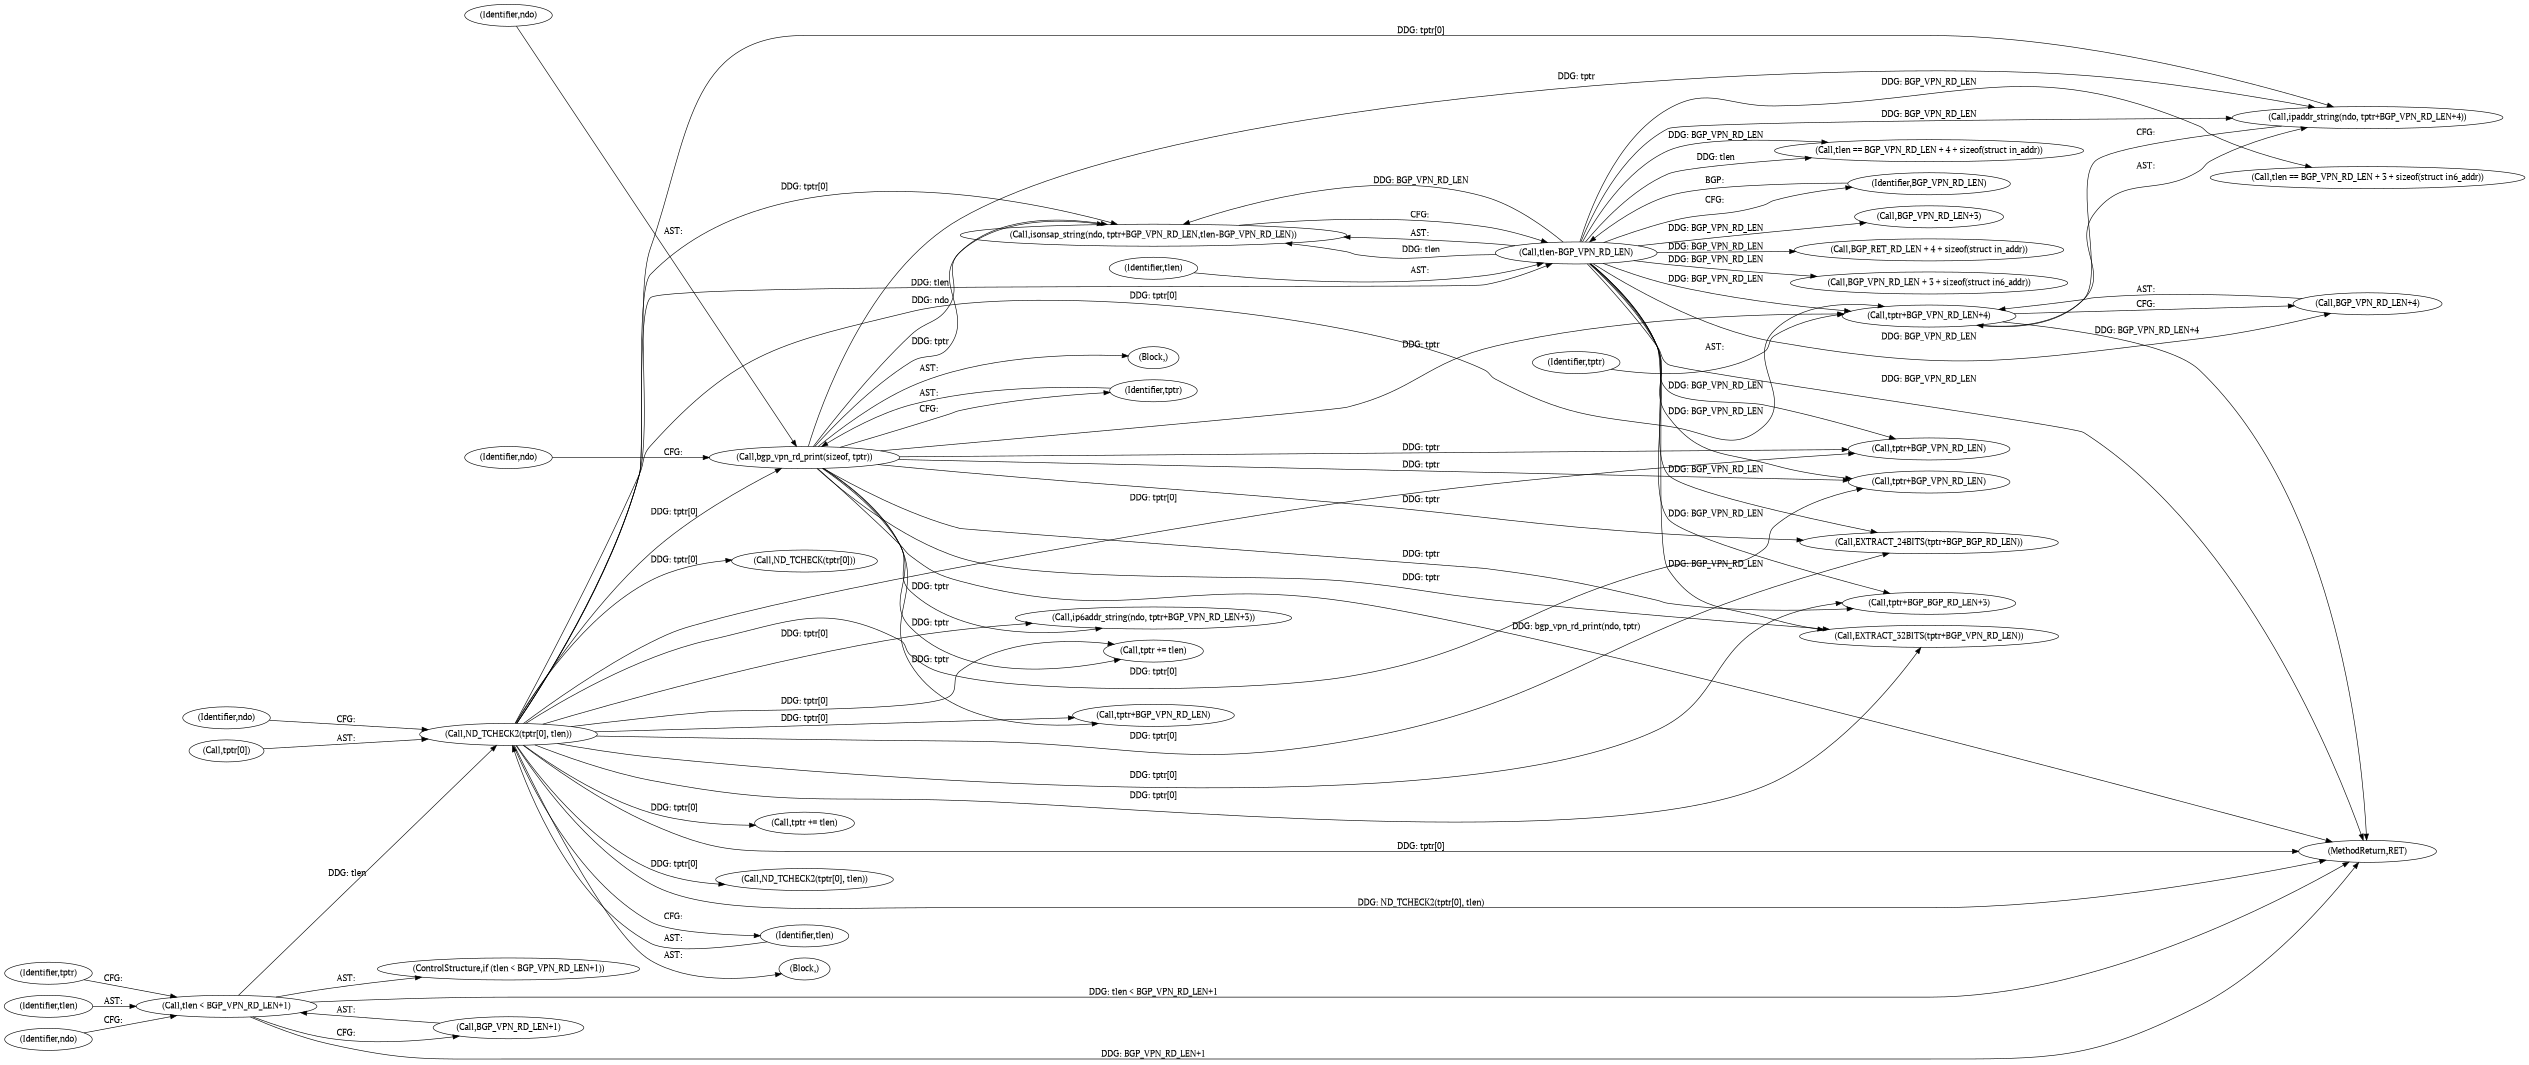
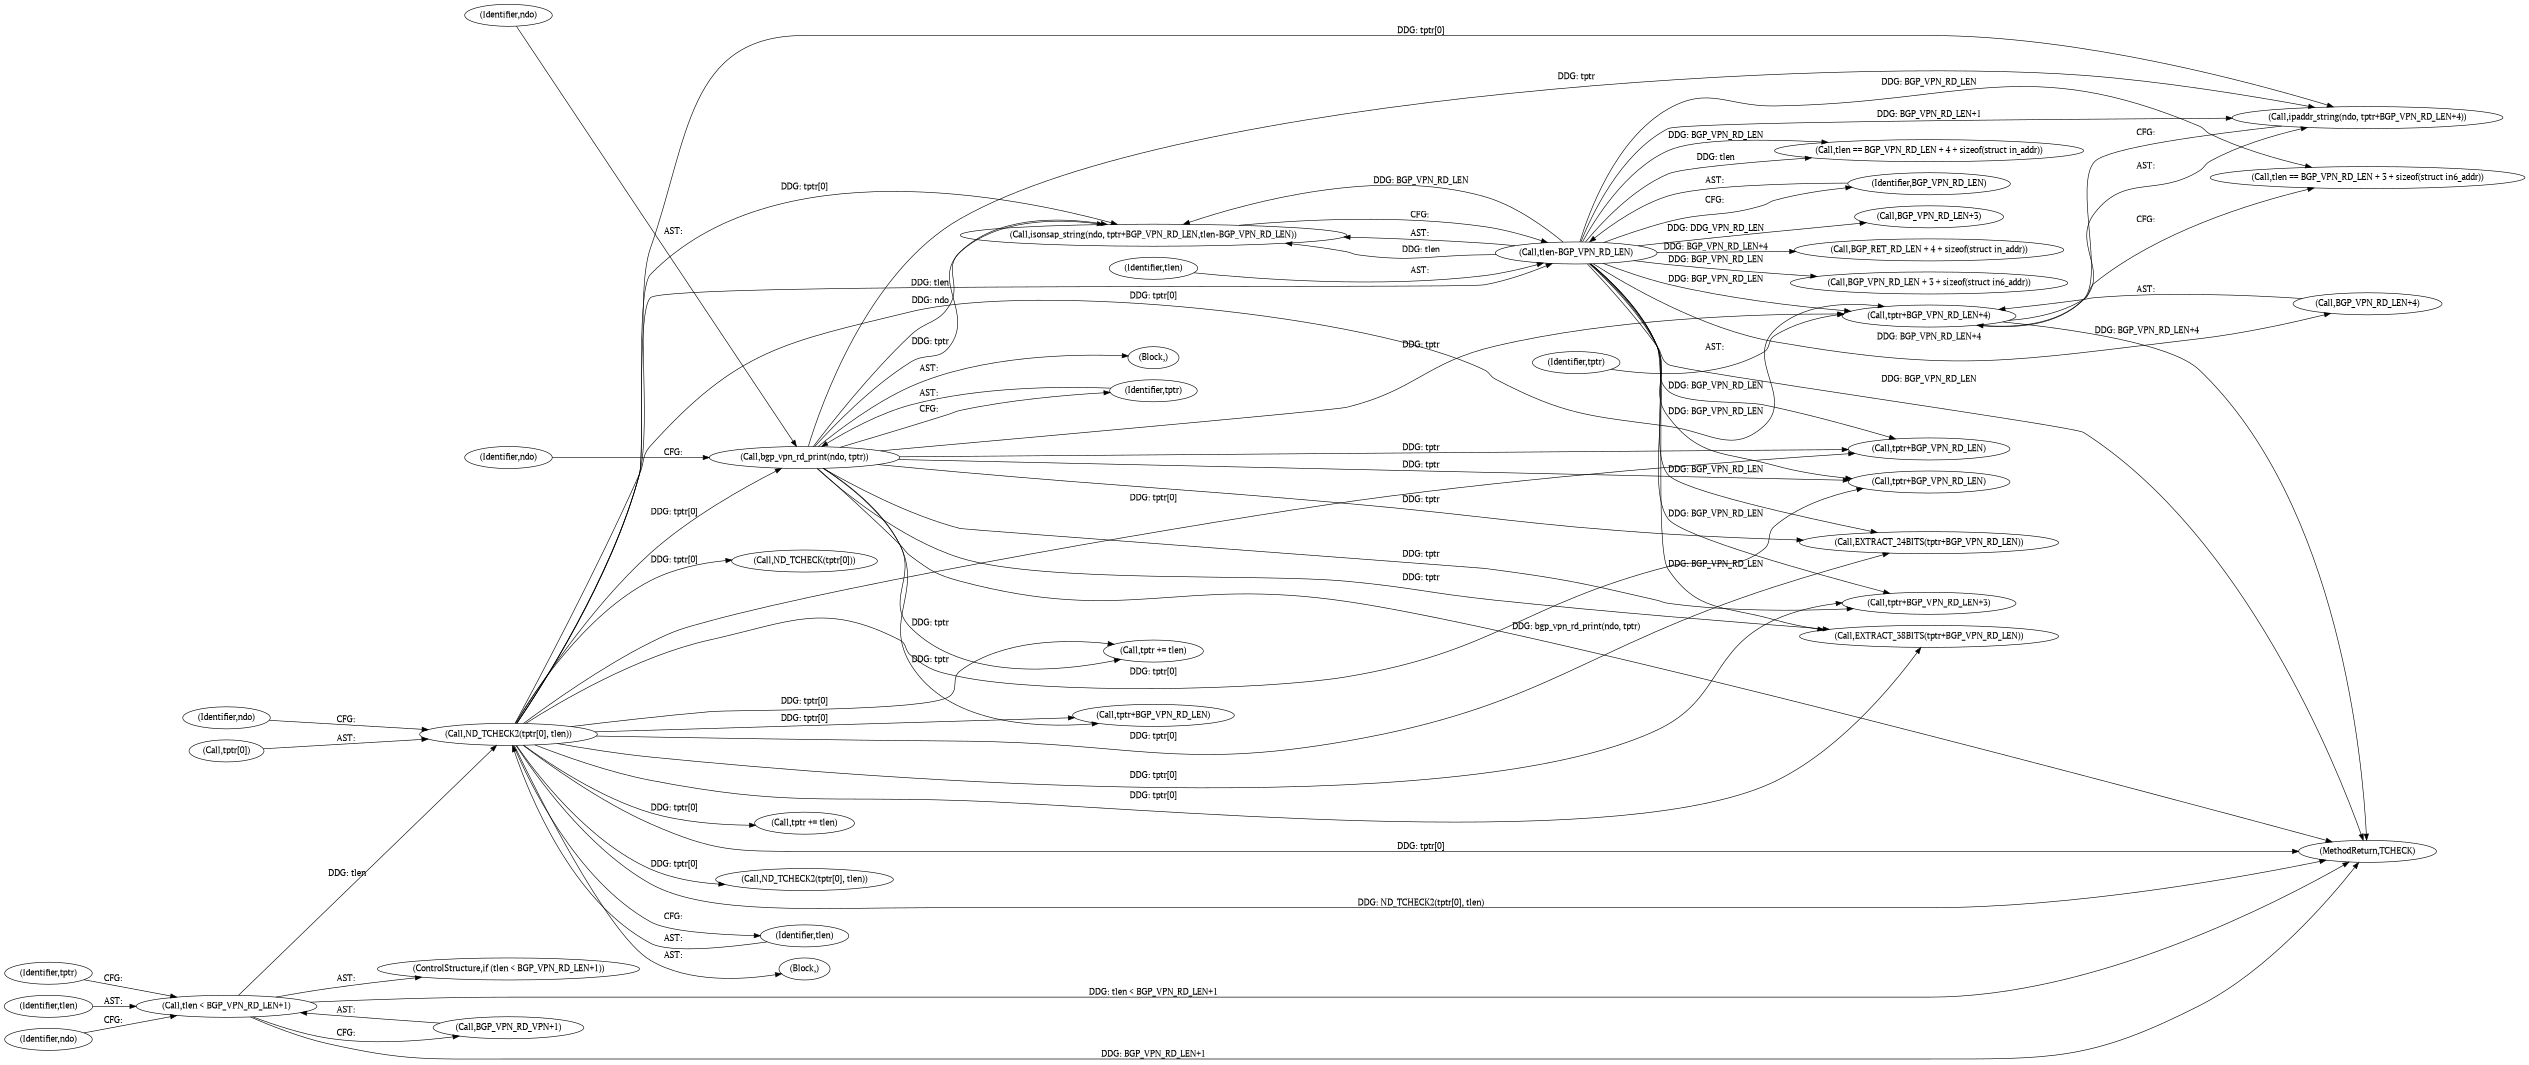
edge "(Call,tlen-BGP_VPN_RD_LEN)" -> "(Call,ipaddr_string(ndo, tptr+BGP_VPN_RD_LEN+4))": label "DDG: BGP_VPN_RD_LEN" -> "DDG: BGP_VPN_RD_LEN+1"
edge "(Identifier,BGP_VPN_RD_LEN)" -> "(Call,tlen-BGP_VPN_RD_LEN)": label "BGP: " -> "AST: "
edge "(Call,tlen-BGP_VPN_RD_LEN)" -> "(Call,BGP_VPN_RD_LEN+3)": label "DDG: BGP_VPN_RD_LEN" -> "DDG: DDG_VPN_RD_LEN"
edge "(Call,tlen-BGP_VPN_RD_LEN)" -> "(Call,BGP_RET_RD_LEN + 4 + sizeof(struct in_addr))": label "DDG: BGP_VPN_RD_LEN" -> "DDG: BGP_VPN_RD_LEN+4"
edge "(Call,tptr+BGP_VPN_RD_LEN+4)" -> "(Call,BGP_VPN_RD_LEN+4)": now "(Call,tptr+BGP_VPN_RD_LEN+4)" -> "(Call,tlen == BGP_VPN_RD_LEN + 3 + sizeof(struct in6_addr))"
edge "(Call,tlen-BGP_VPN_RD_LEN)" -> "(Call,BGP_VPN_RD_LEN+4)": label "DDG: BGP_VPN_RD_LEN" -> "DDG: BGP_VPN_RD_LEN+4"
node "(Call,bgp_vpn_rd_print(sizeof, tptr))": label "(Call,bgp_vpn_rd_print(sizeof, tptr))" -> "(Call,bgp_vpn_rd_print(ndo, tptr))"
node "(Call,EXTRACT_24BITS(tptr+BGP_BGP_RD_LEN))": label "(Call,EXTRACT_24BITS(tptr+BGP_BGP_RD_LEN))" -> "(Call,EXTRACT_24BITS(tptr+BGP_VPN_RD_LEN))"
node "(Call,tptr+BGP_BGP_RD_LEN+3)": label "(Call,tptr+BGP_BGP_RD_LEN+3)" -> "(Call,tptr+BGP_VPN_RD_LEN+3)"
node "(Call,ip6addr_string(ndo, tptr+BGP_VPN_RD_LEN+3))": removed
node "(Call,EXTRACT_32BITS(tptr+BGP_VPN_RD_LEN))": label "(Call,EXTRACT_32BITS(tptr+BGP_VPN_RD_LEN))" -> "(Call,EXTRACT_38BITS(tptr+BGP_VPN_RD_LEN))"
node "(MethodReturn,RET)": label "(MethodReturn,RET)" -> "(MethodReturn,TCHECK)"
node "(Call,BGP_VPN_RD_LEN+1)": label "(Call,BGP_VPN_RD_LEN+1)" -> "(Call,BGP_VPN_RD_VPN+1)"
